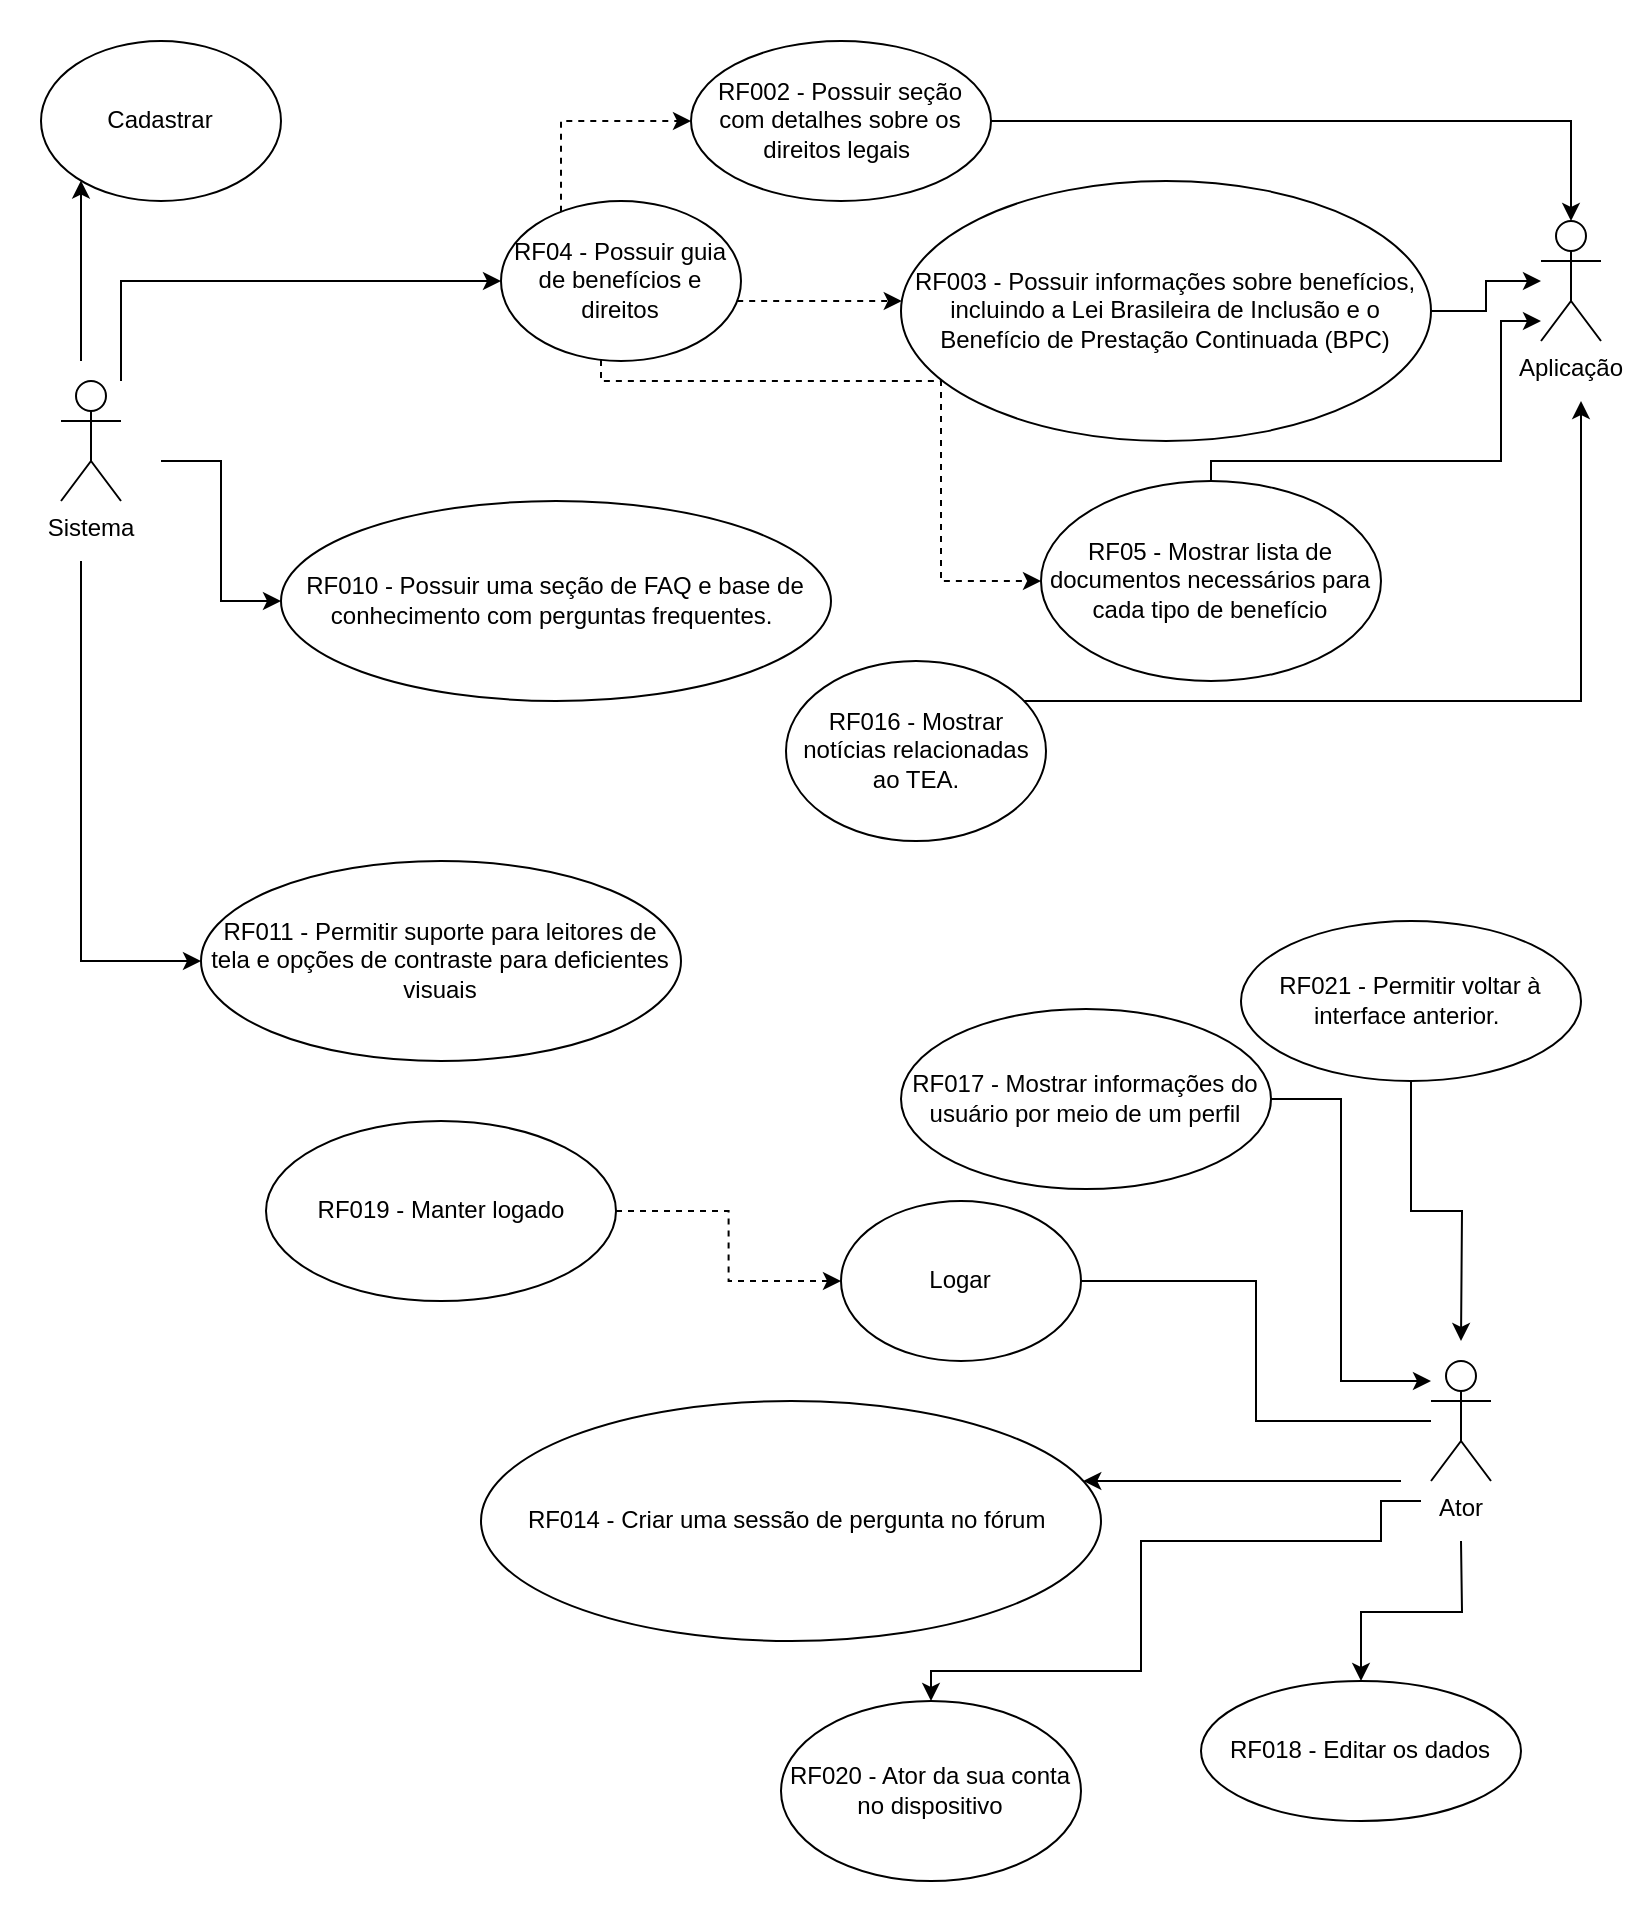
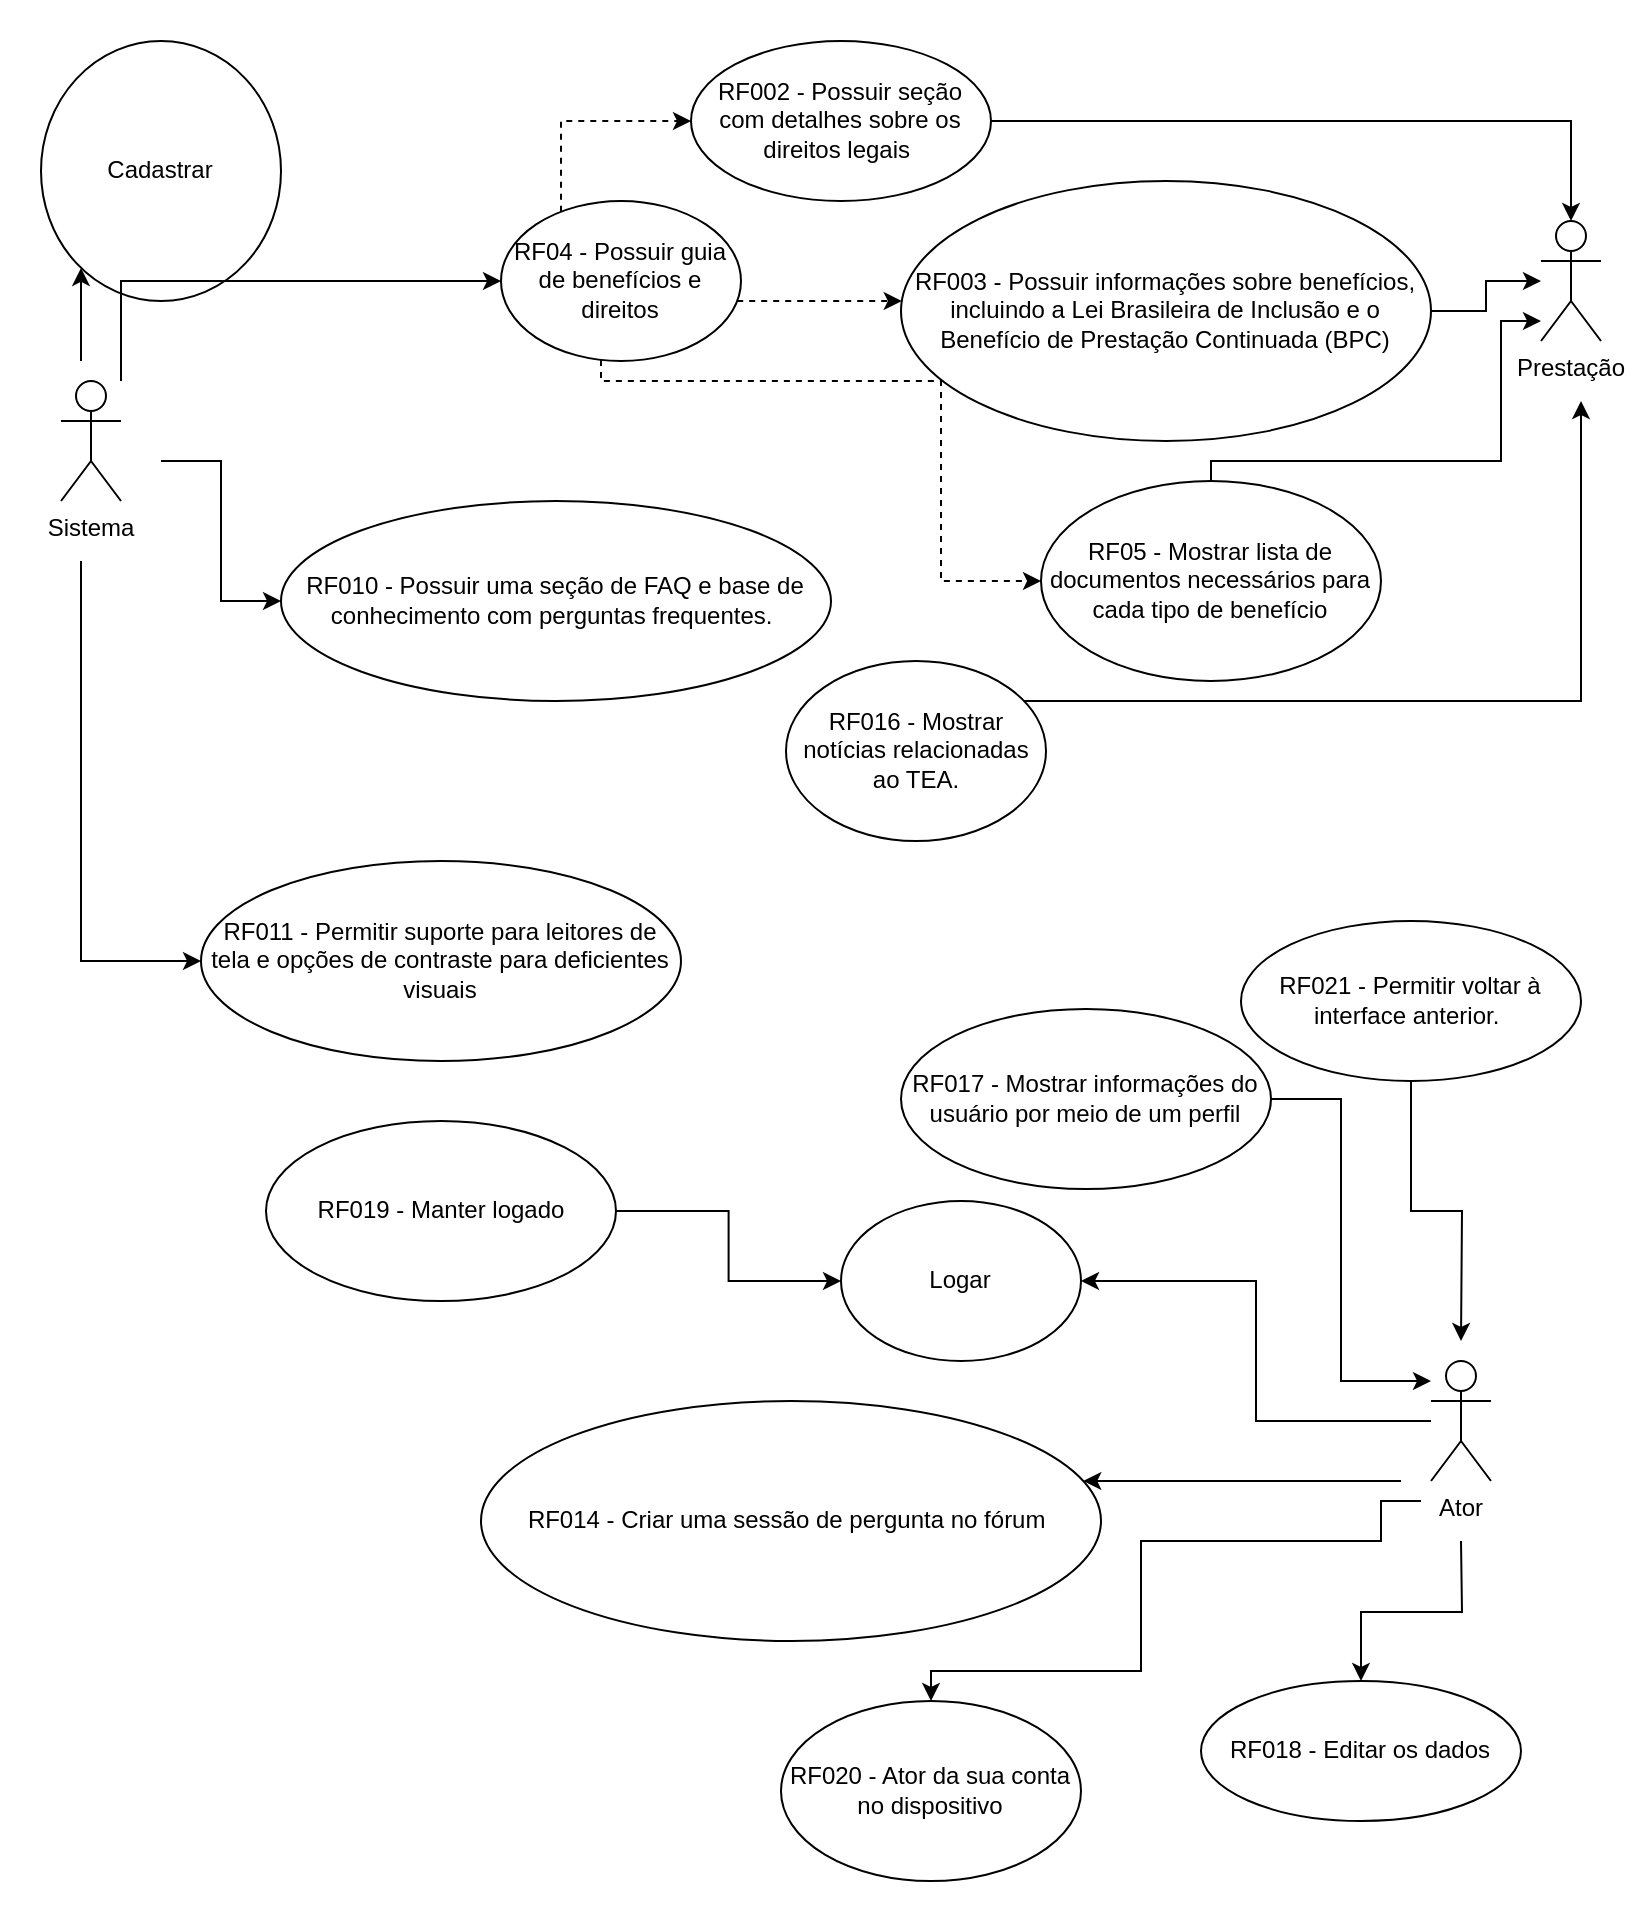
node "Cadastrar": size 240x160 -> 240x260
node "Aplicação": label "Aplicação" -> "Prestação"
edge "RF019 - Manter logado" -> "Logar": style dashed -> solid
edge "Logar" -- "Ator": arrowhead none -> classic
